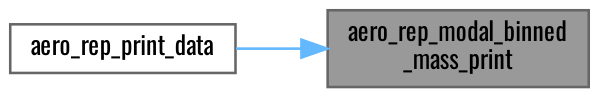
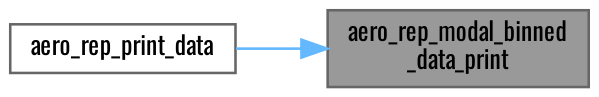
node "aero_rep_modal_binned _mass_print": label "aero_rep_modal_binned _mass_print" -> "aero_rep_modal_binned _data_print"
